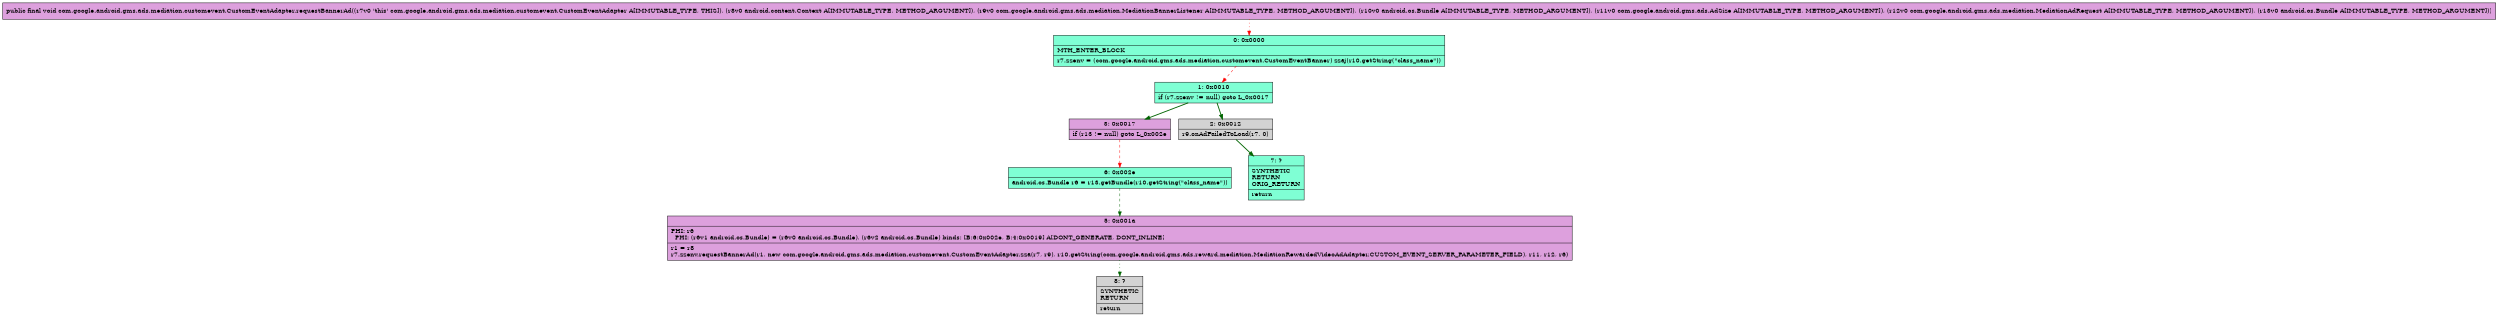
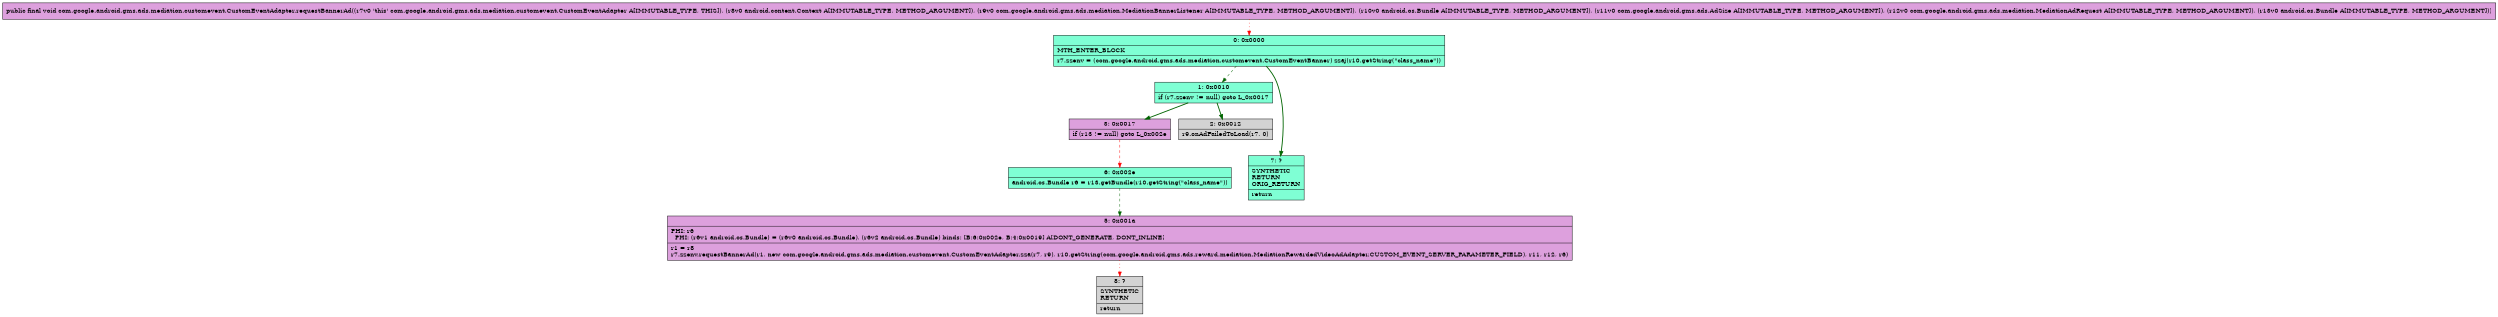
edge "0: 0x0000" -> "1: 0x0010": color red -> darkgreen
edge "2: 0x0012" -> "7: ?": now "0: 0x0000" -> "7: ?"
edge "5: 0x001a" -> "8: ?": color darkgreen -> red
